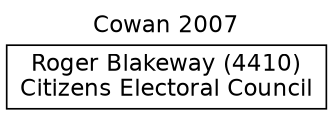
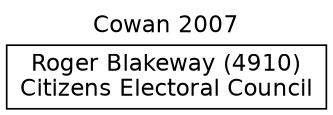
node "Roger Blakeway (4410) Citizens Electoral Council": label "Roger Blakeway (4410) Citizens Electoral Council" -> "Roger Blakeway (4910) Citizens Electoral Council"
